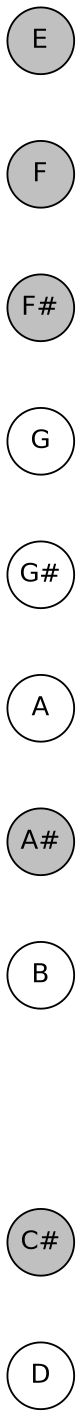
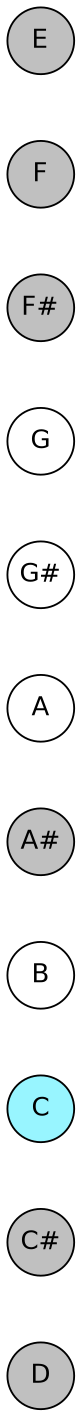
node "C": added
node "D": fillcolor white -> gray
